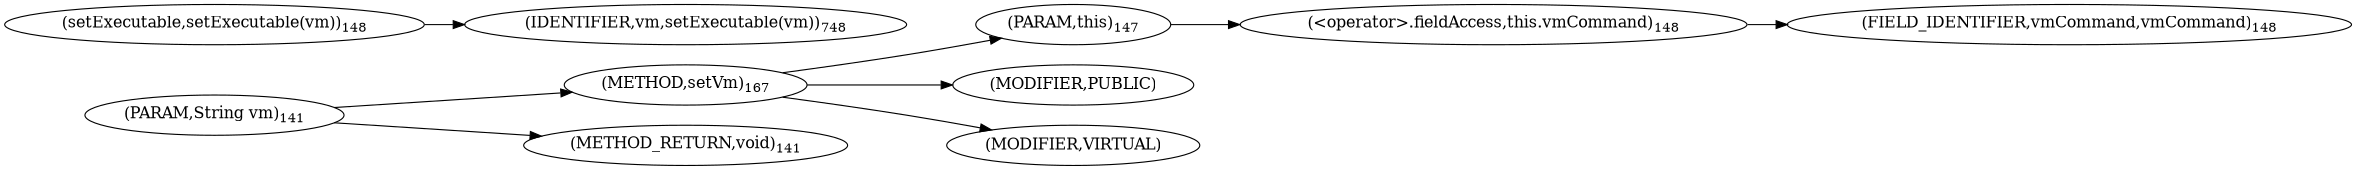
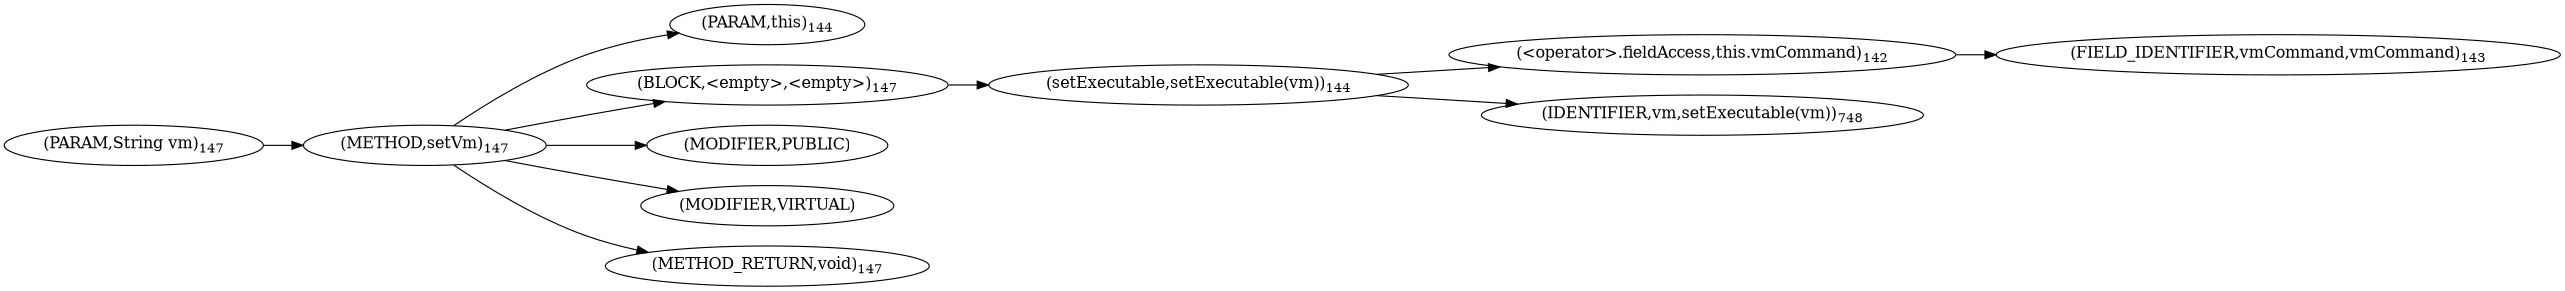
node "(setExecutable,setExecutable(vm))": text "148" -> "144"
node "(PARAM,this)": text "147" -> "144"
node "(<operator>.fieldAccess,this.vmCommand)": text "148" -> "142"
node "(FIELD_IDENTIFIER,vmCommand,vmCommand)": text "148" -> "143"
edge "(PARAM,this)" -> "(<operator>.fieldAccess,this.vmCommand)": now "(setExecutable,setExecutable(vm))" -> "(<operator>.fieldAccess,this.vmCommand)"
node "(METHOD,setVm)": text "167" -> "147"
node "(BLOCK,<empty>,<empty>)": added
node "(PARAM,String vm)": text "141" -> "147"
edge "(PARAM,String vm)" -> "(METHOD_RETURN,void)": now "(METHOD,setVm)" -> "(METHOD_RETURN,void)"
node "(METHOD_RETURN,void)": text "141" -> "147"
